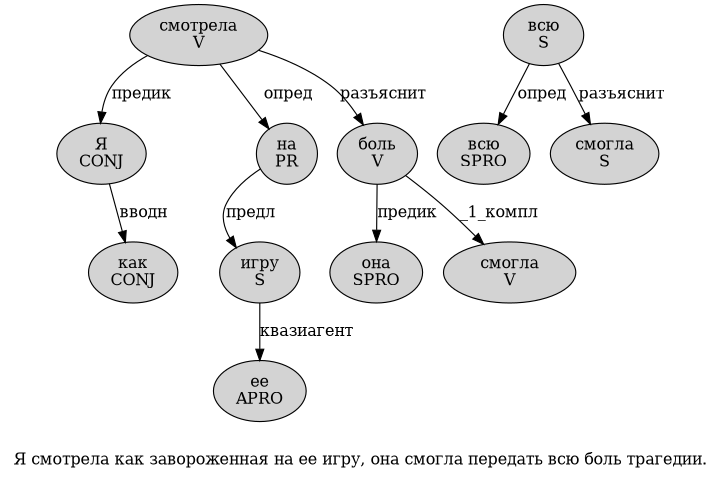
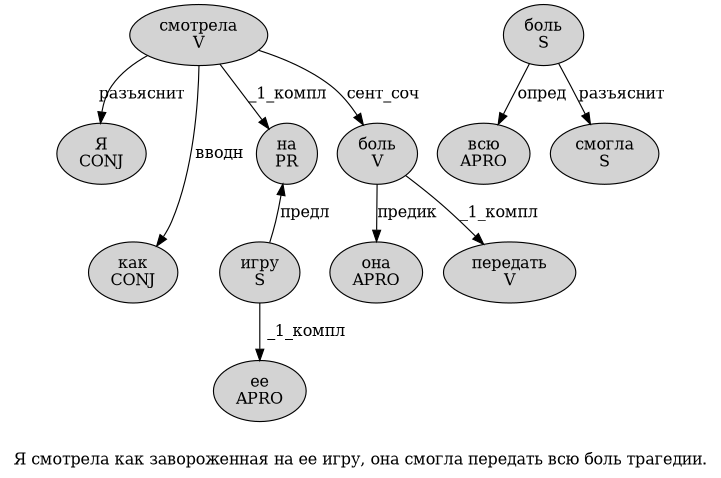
node "всю S": label "всю S" -> "боль S"
edge "смотрела V" -> "Я CONJ": label "предик" -> "разъяснит"
edge "смотрела V" -> "на PR": label "опред" -> "_1_компл"
edge "смотрела V" -> "боль V": label "разъяснит" -> "сент_соч"
node "всю SPRO": label "всю SPRO" -> "всю APRO"
edge "на PR" -> "игру S": reversed
edge "Я CONJ" -> "как CONJ": now "смотрела V" -> "как CONJ"
node "она SPRO": label "она SPRO" -> "она APRO"
node "смогла V": label "смогла V" -> "передать V"
edge "игру S" -> "ее APRO": label "квазиагент" -> "_1_компл"
